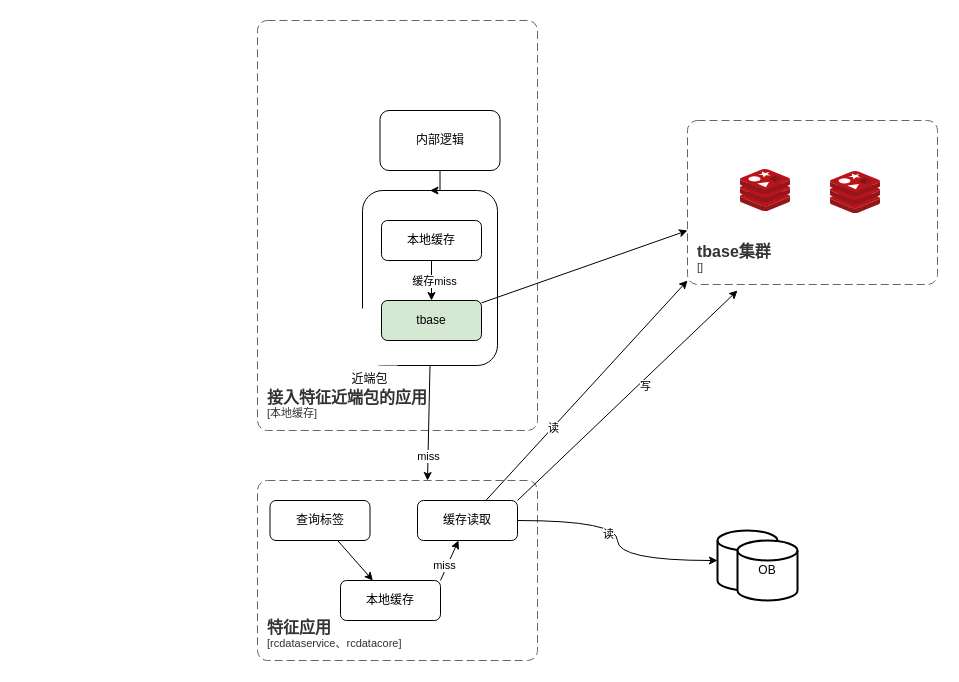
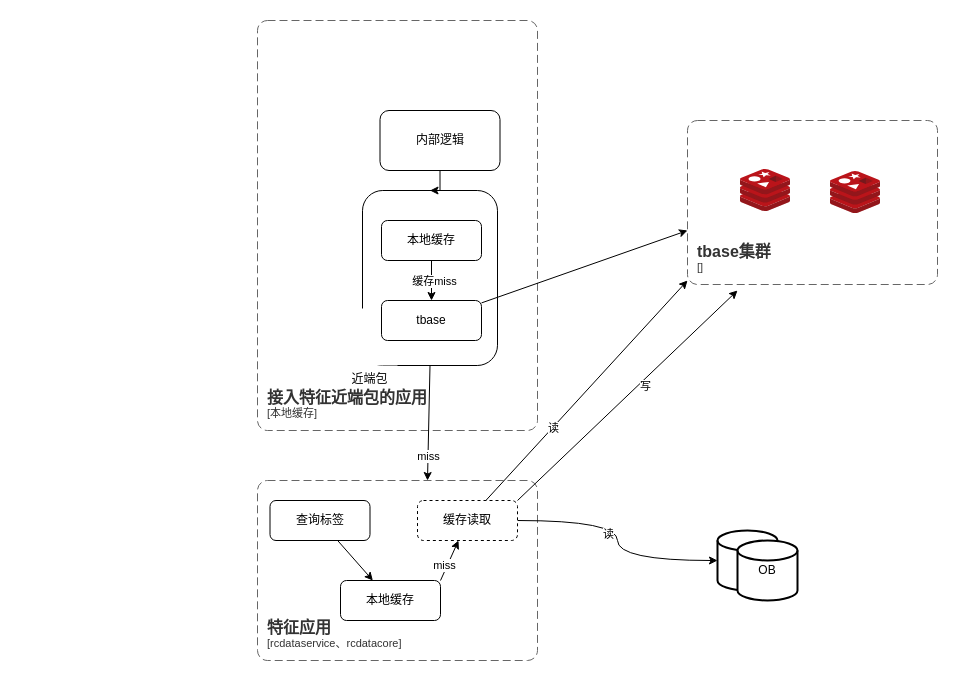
node "tbase": fillcolor #d5e8d4 -> #ffffff
node "缓存读取": style solid -> dashed
